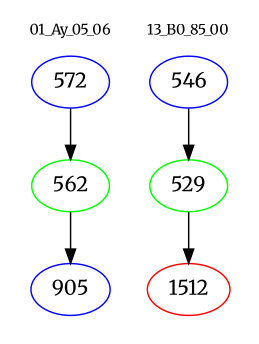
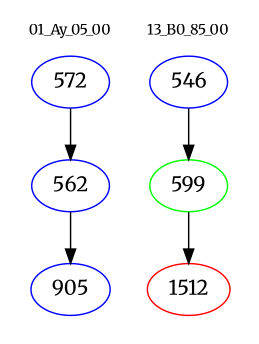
cluster "01_Ay_05_06": label "01_Ay_05_06" -> "01_Ay_05_00"
node "562": color green -> blue
node "529": label "529" -> "599"
